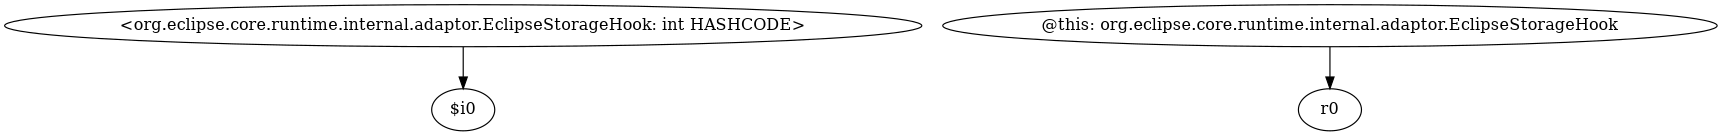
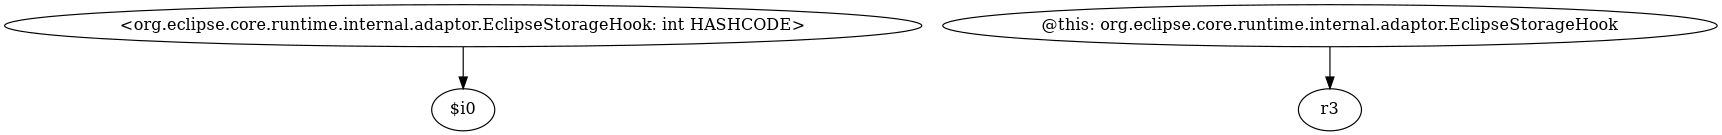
node "r0": label "r0" -> "r3"
